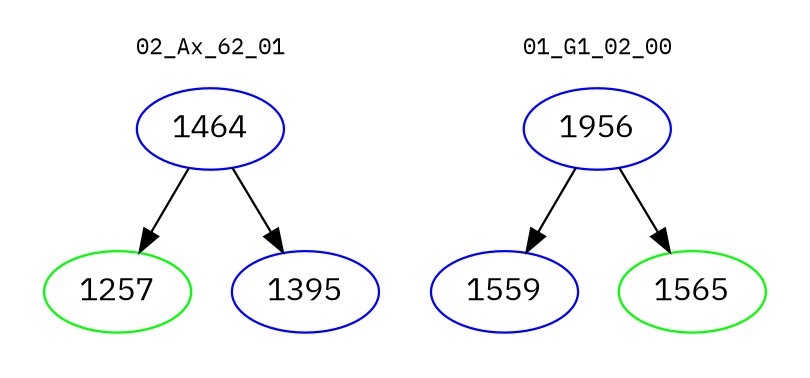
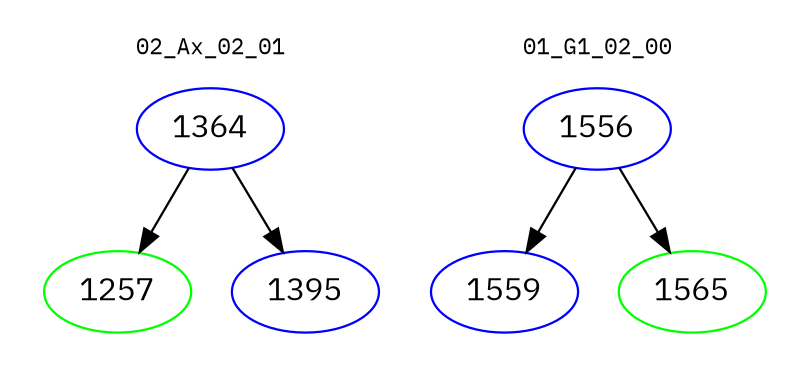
cluster "02_Ax_62_01": label "02_Ax_62_01" -> "02_Ax_02_01"
node "1464": label "1464" -> "1364"
node "1956": label "1956" -> "1556"
